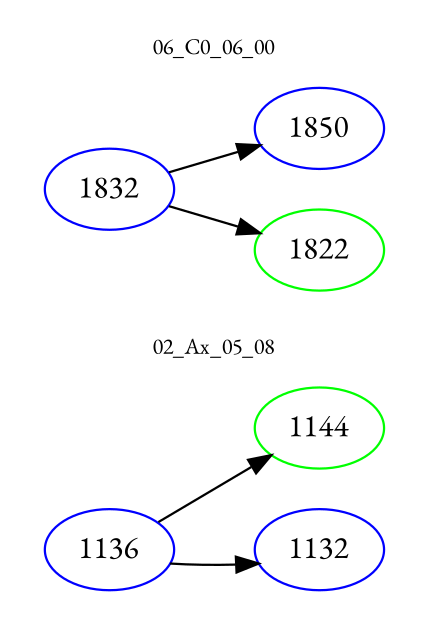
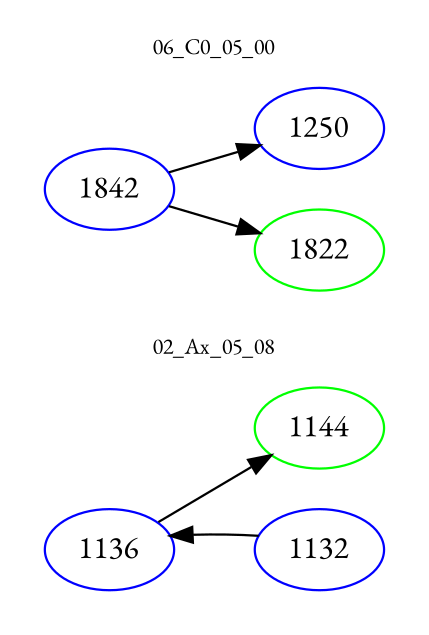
cluster "06_C0_06_00": label "06_C0_06_00" -> "06_C0_05_00"
node "1850": label "1850" -> "1250"
node "1832": label "1832" -> "1842"
edge "1136" -> "1132": reversed
